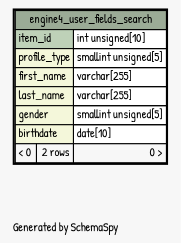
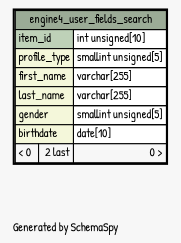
node "engine4_user_fields_search": text "2 rows" -> "2 last"
